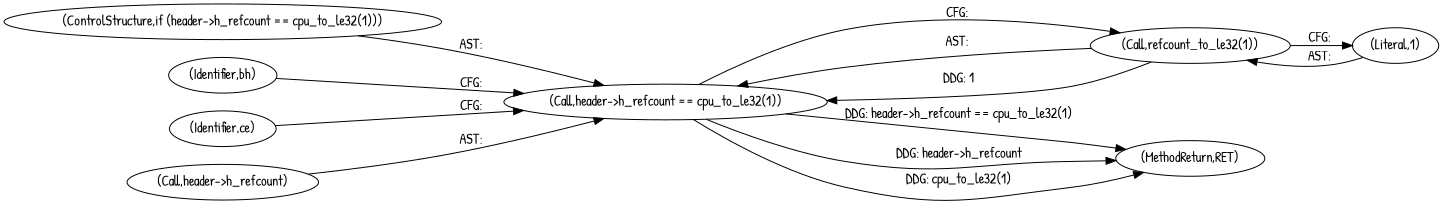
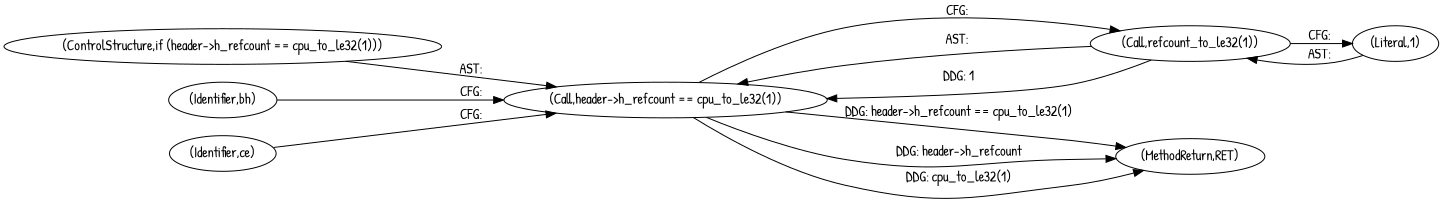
node "(Call,header->h_refcount)": removed
